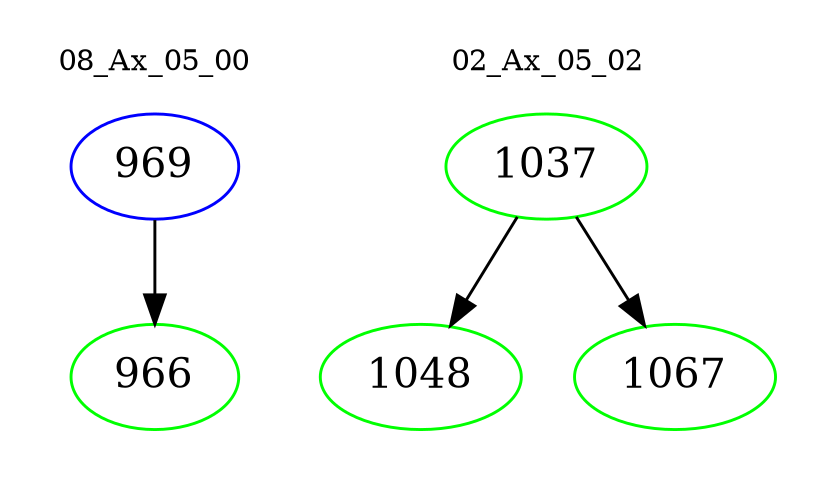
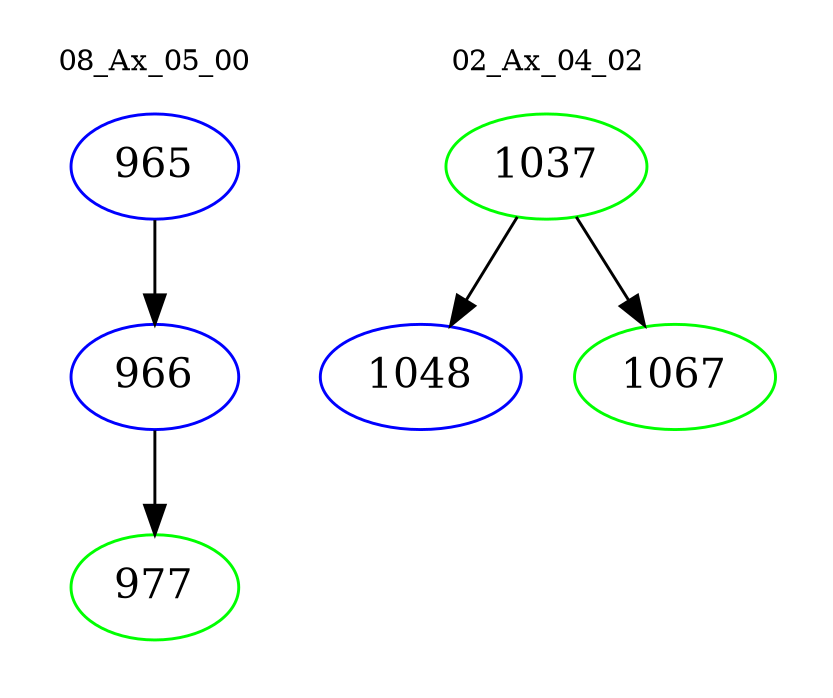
cluster "02_Ax_05_02": label "02_Ax_05_02" -> "02_Ax_04_02"
node "969": label "969" -> "965"
node "966": color green -> blue
node "1048": color green -> blue
node "977": added
